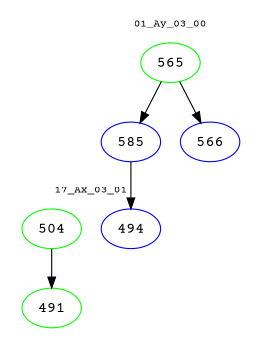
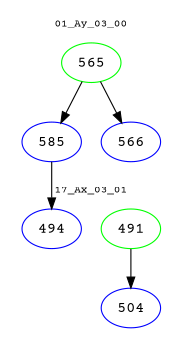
node "504": color green -> blue
edge "504" -> "491": reversed
